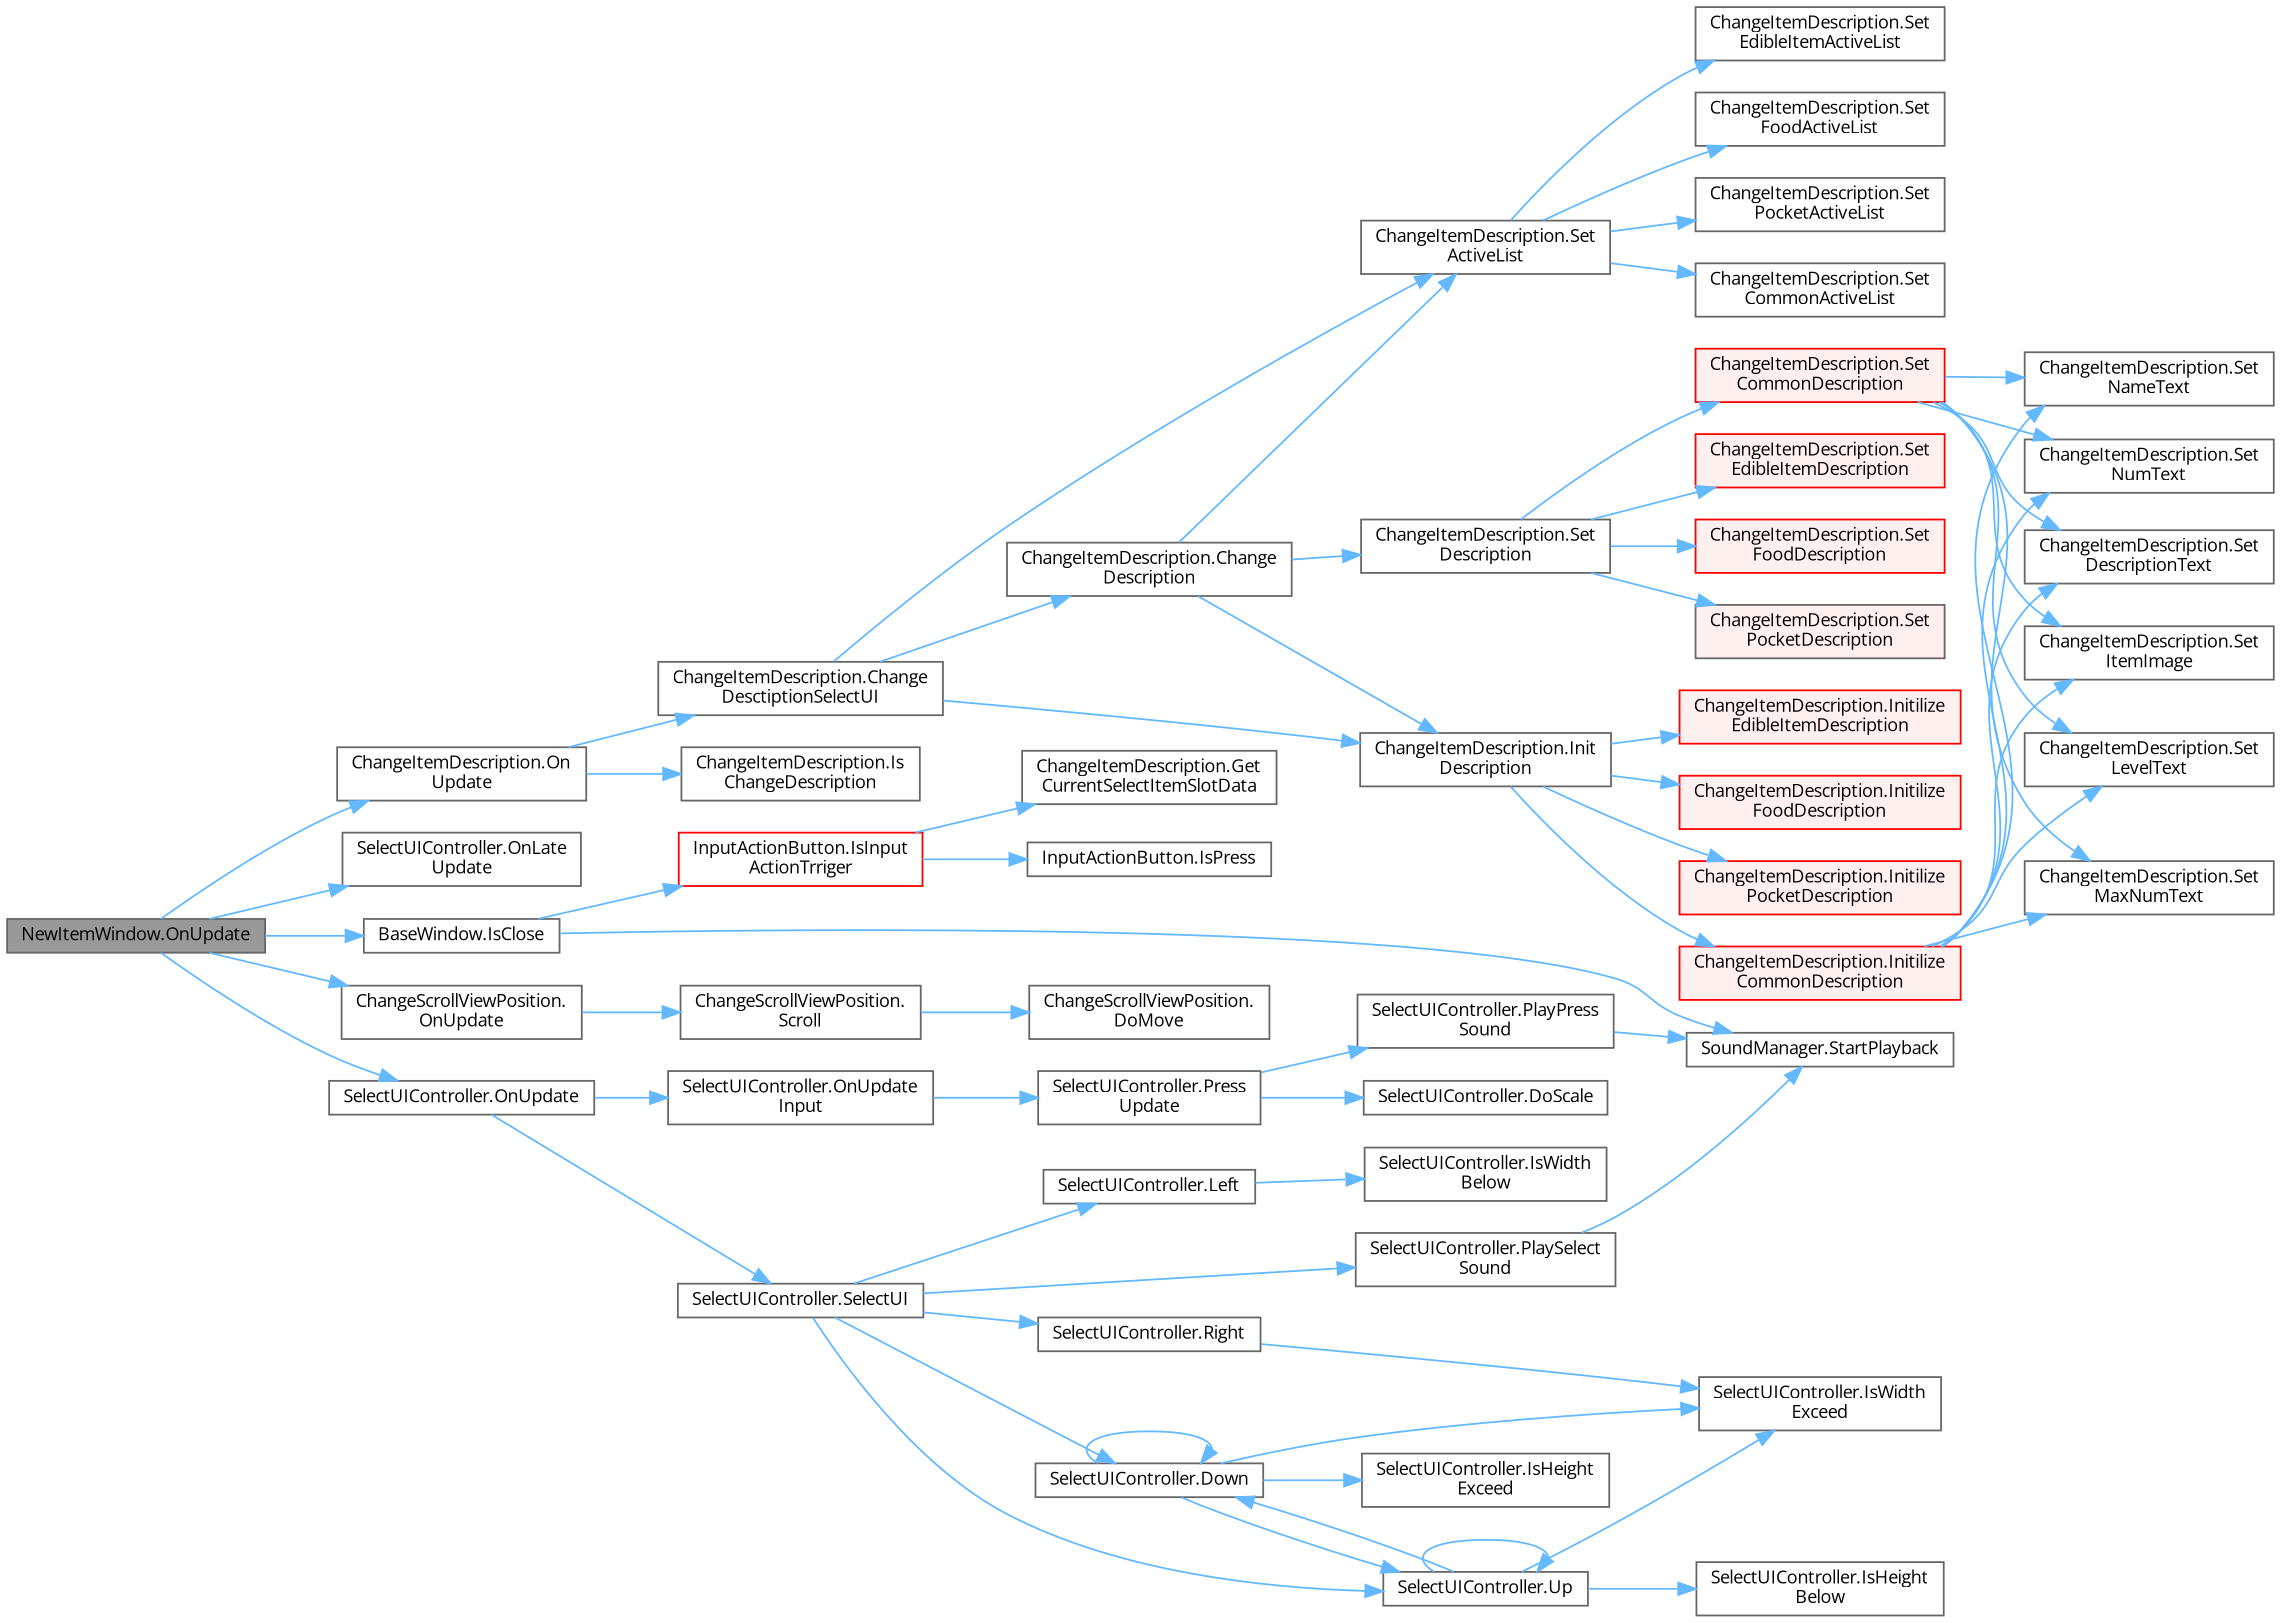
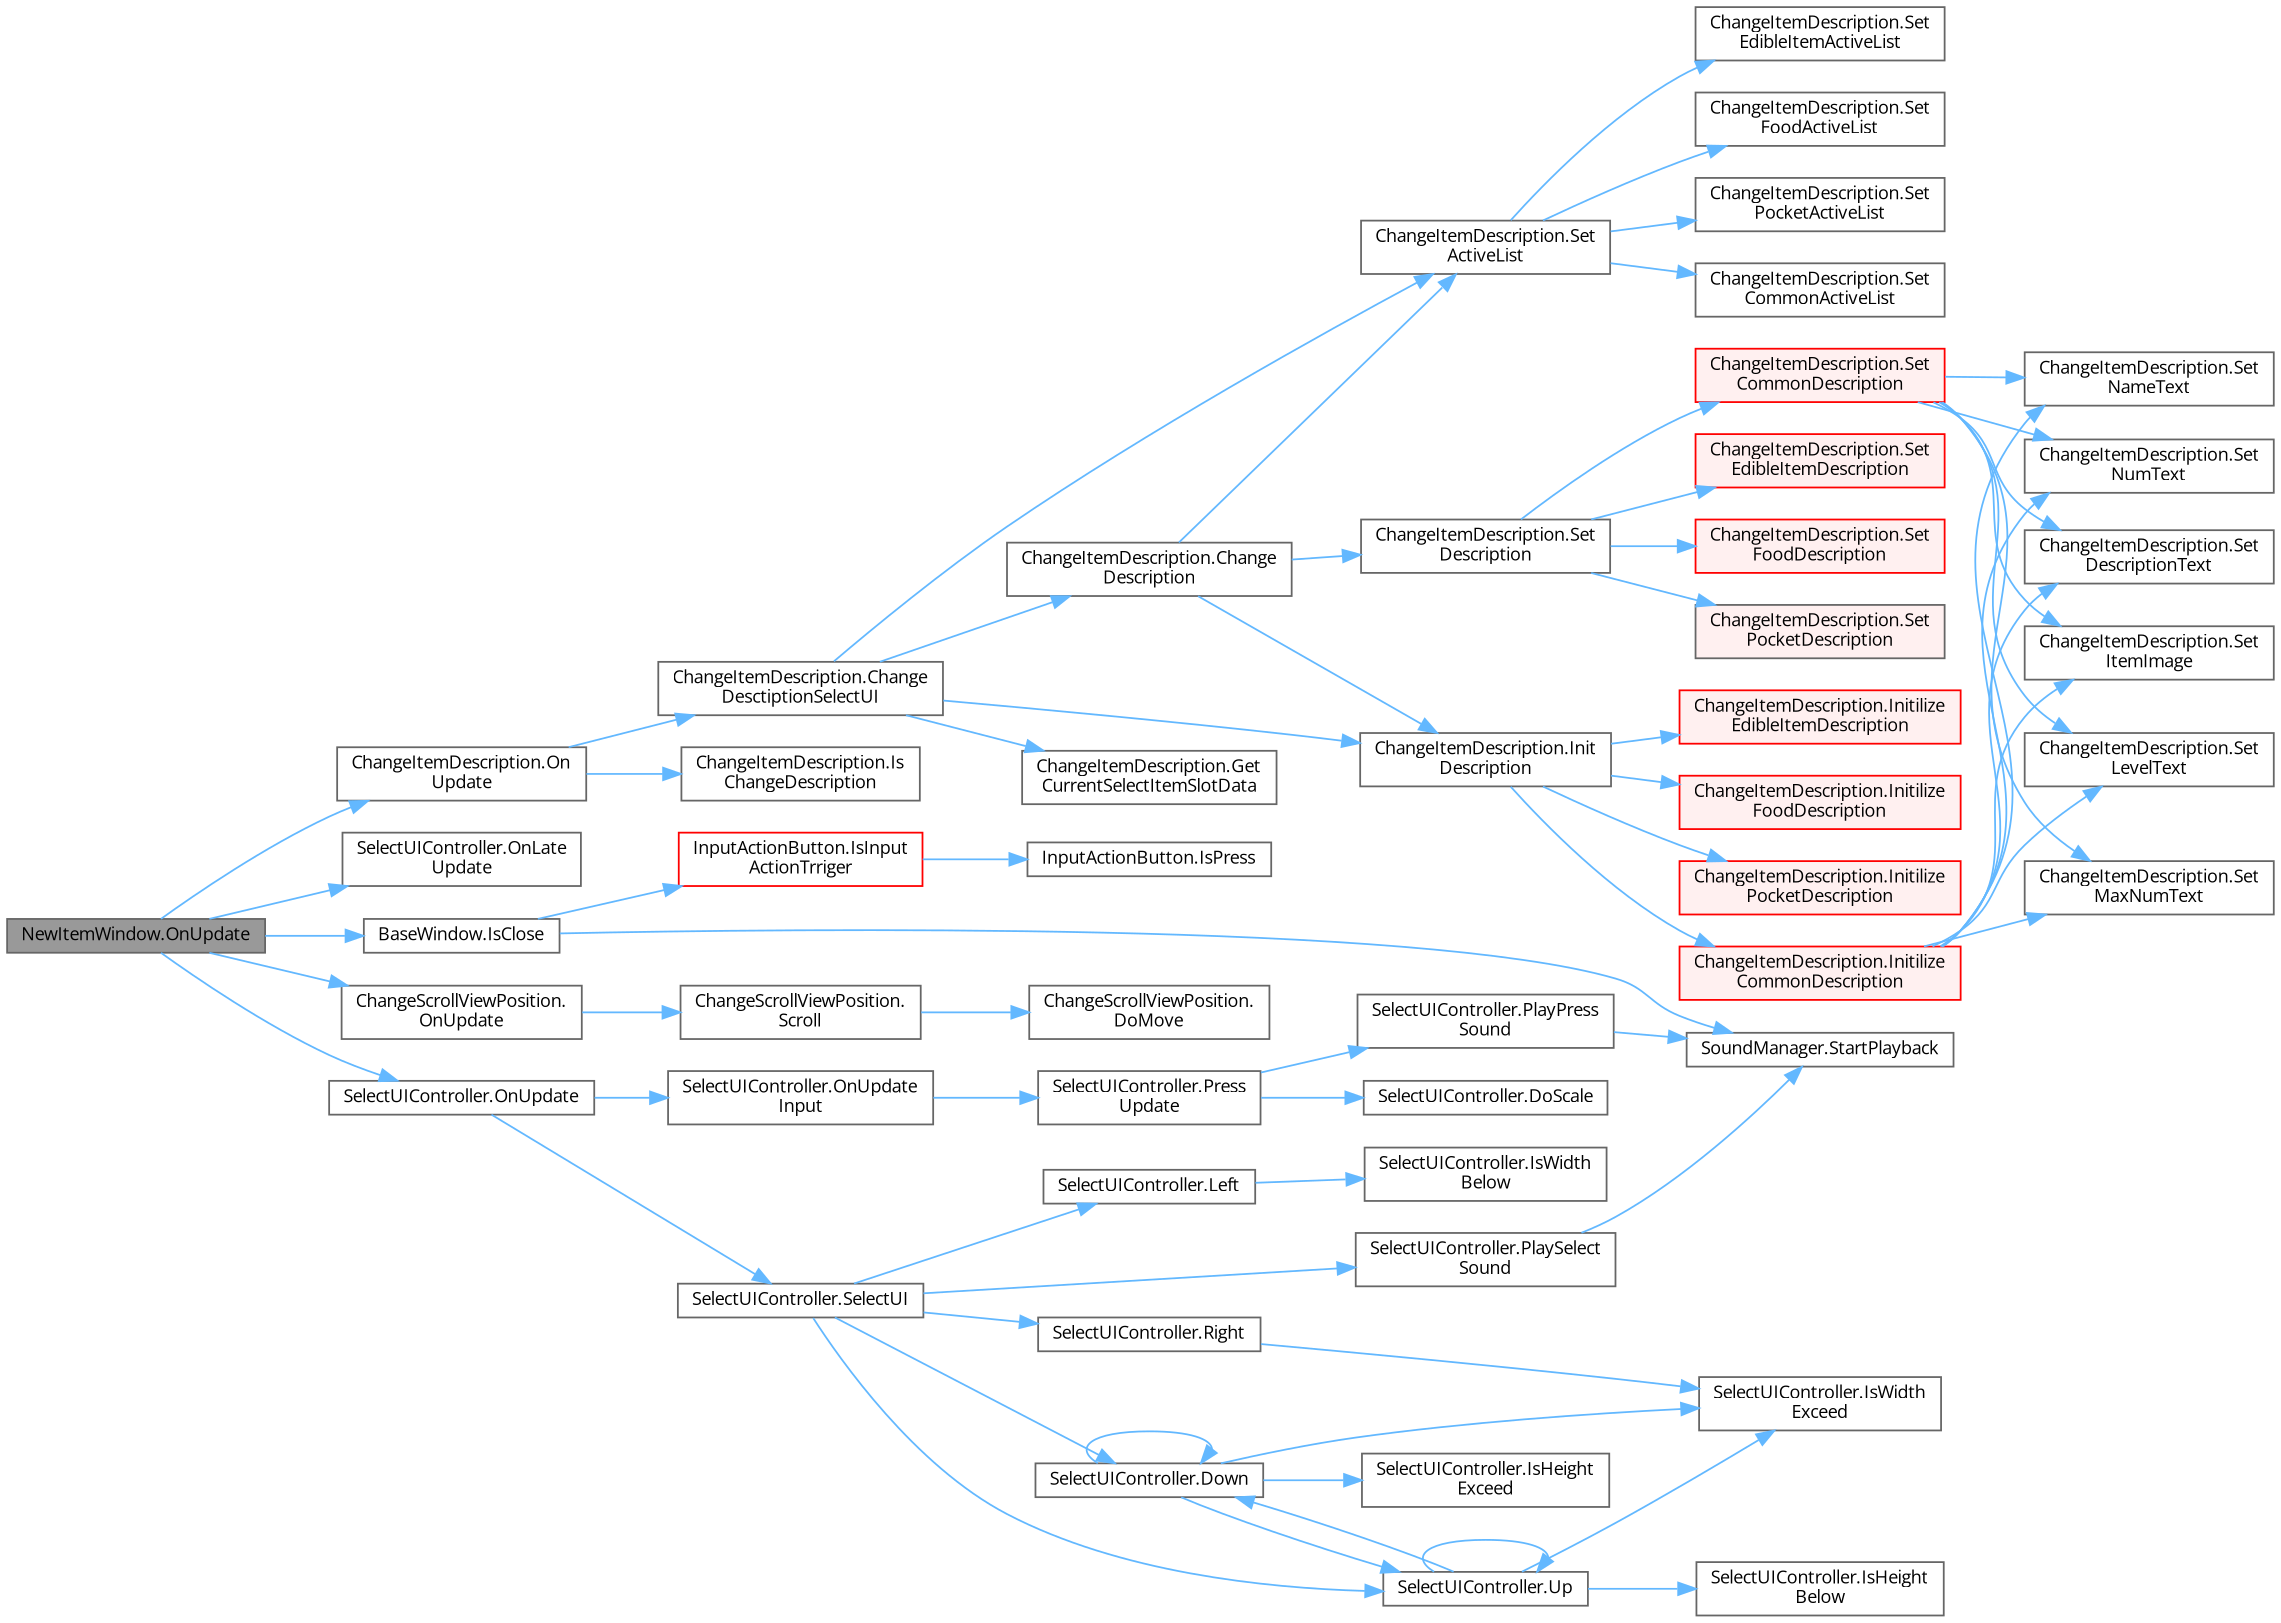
edge "InputActionButton.IsInput ActionTrriger" -> "ChangeItemDescription.Get CurrentSelectItemSlotData": now "ChangeItemDescription.Change DesctiptionSelectUI" -> "ChangeItemDescription.Get CurrentSelectItemSlotData"
